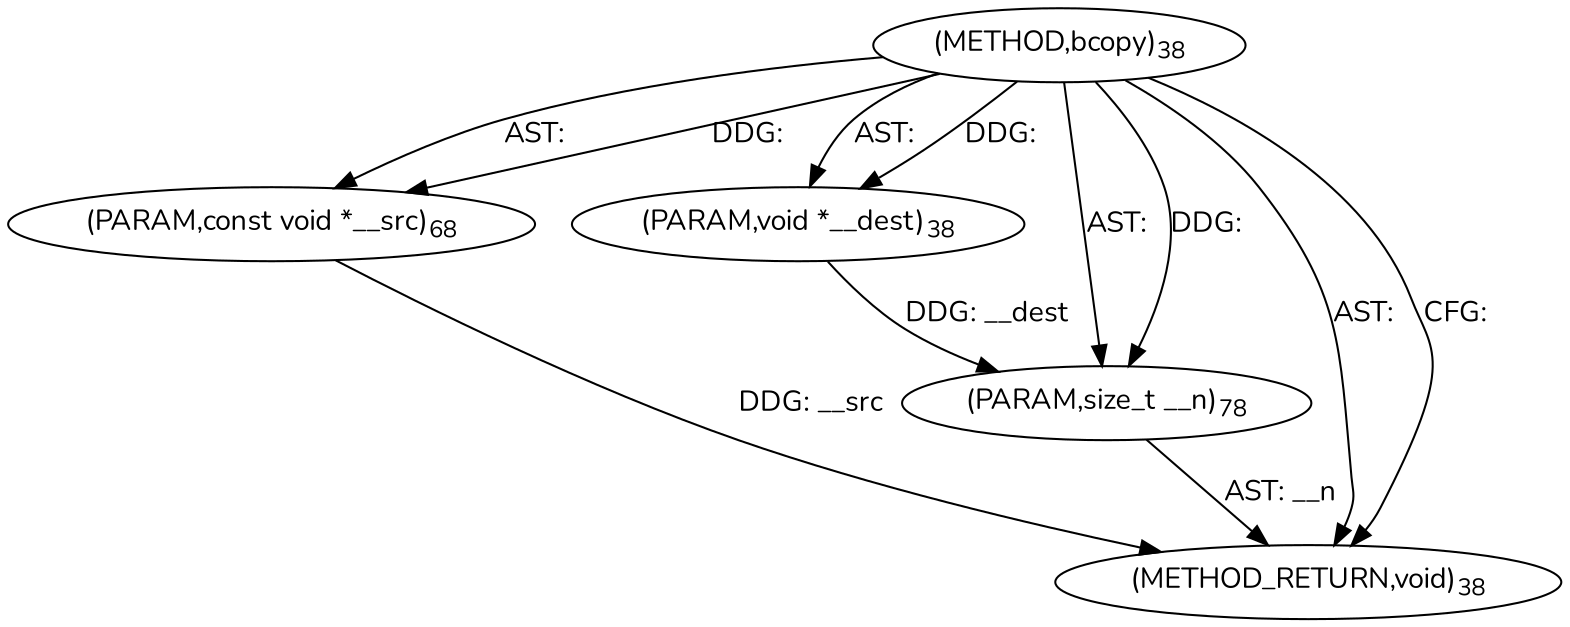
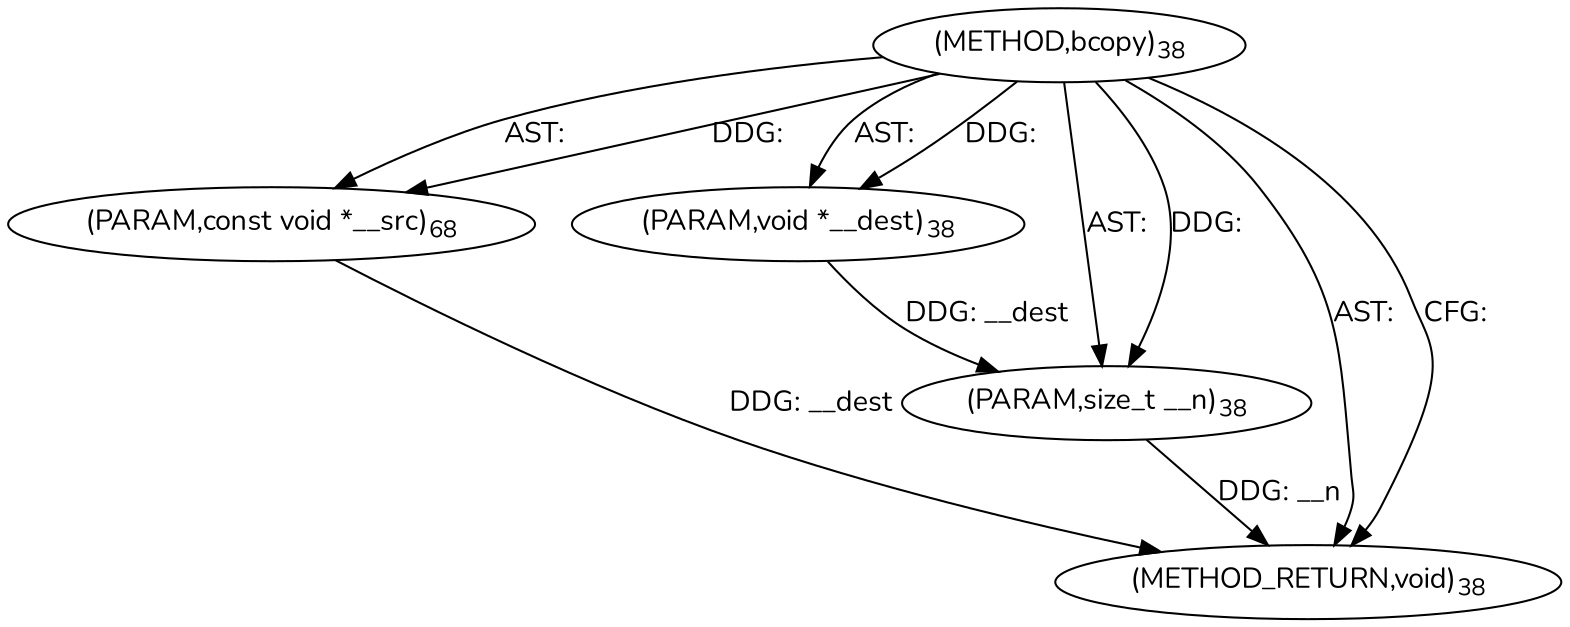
node "(PARAM,size_t __n)": text "78" -> "38"
edge "(PARAM,const void *__src)" -> "(METHOD_RETURN,void)": label "DDG: __src" -> "DDG: __dest"
edge "(PARAM,size_t __n)" -> "(METHOD_RETURN,void)": label "AST: __n" -> "DDG: __n"
